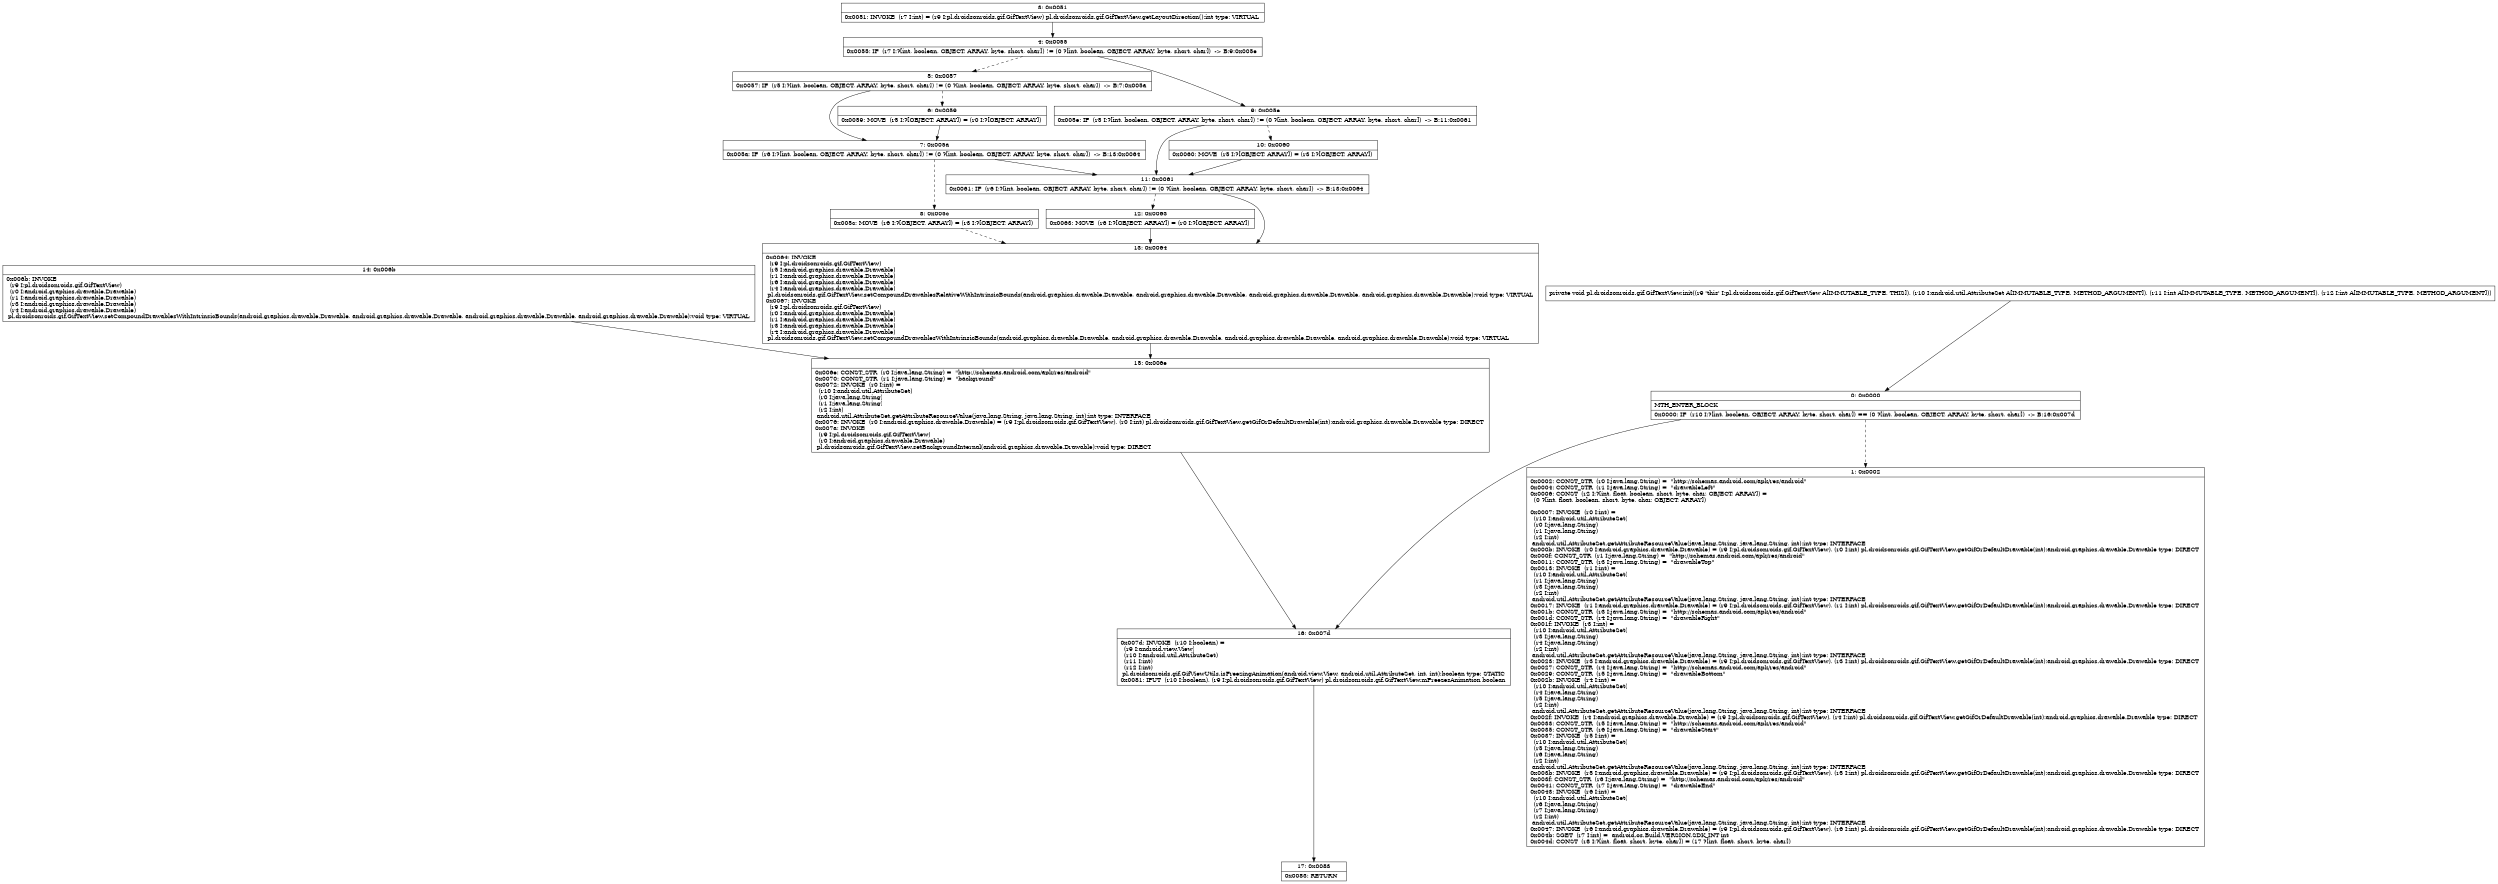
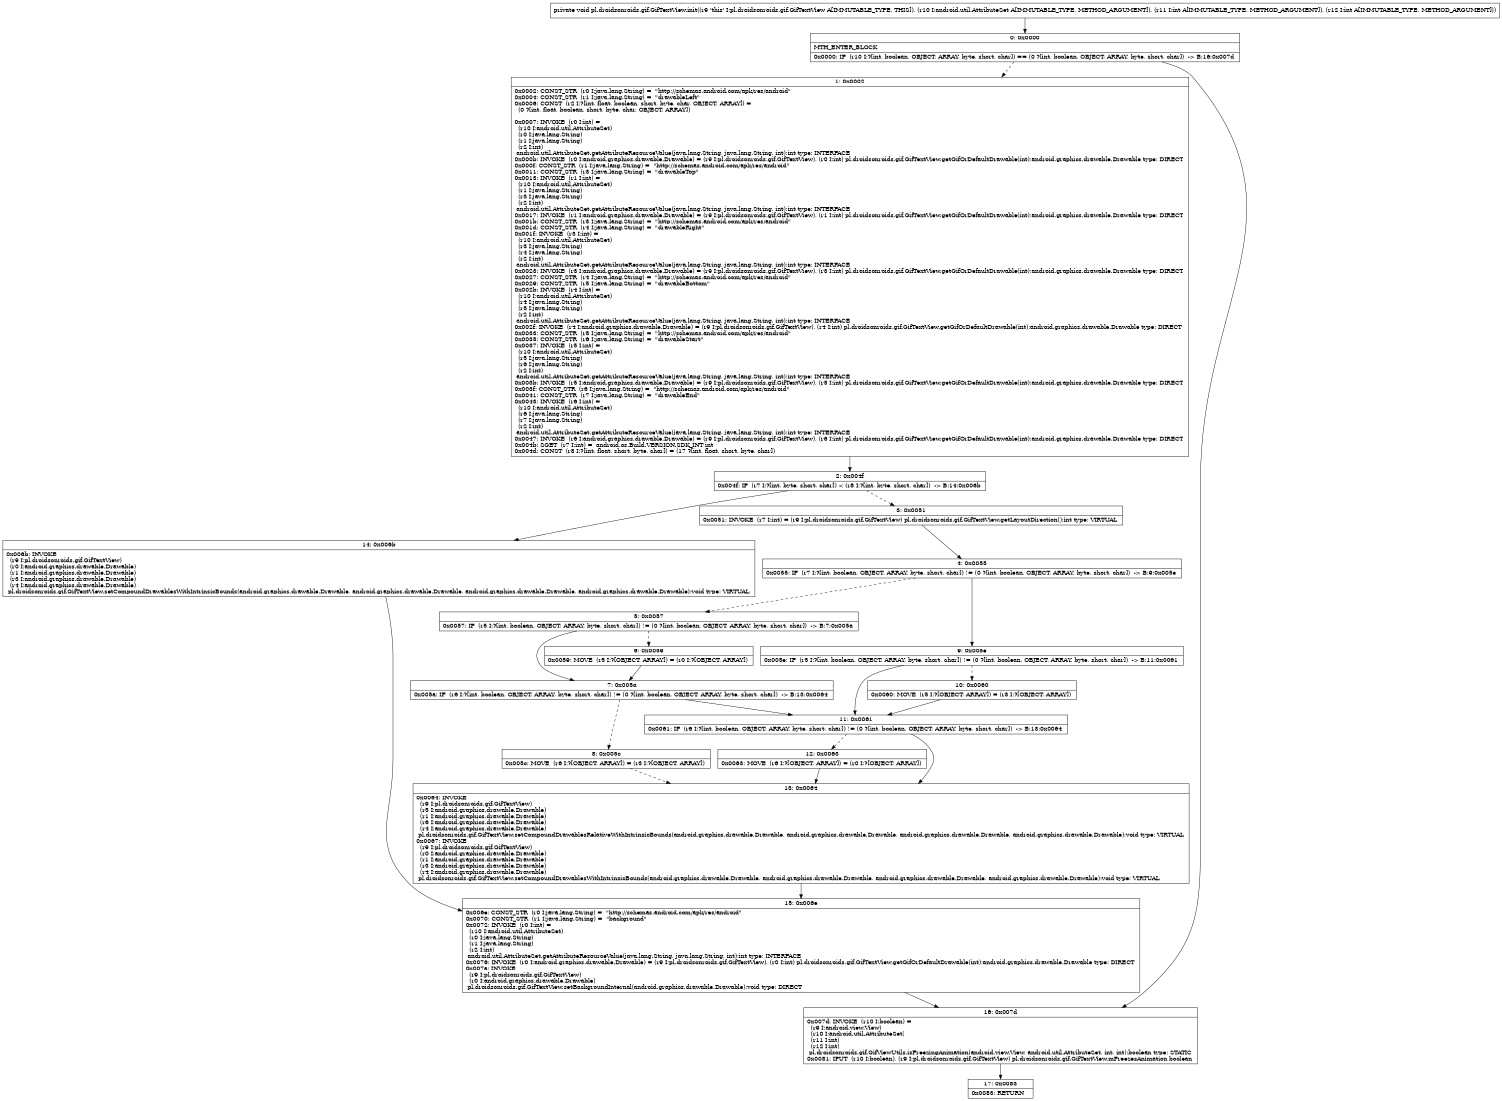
node "2: 0x004f": added
